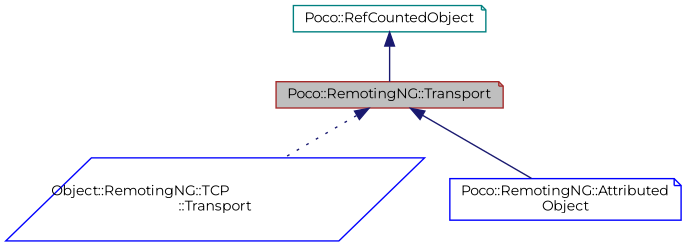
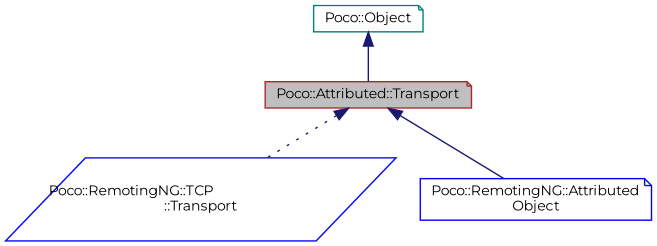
node "Poco::RefCountedObject": label "Poco::RefCountedObject" -> "Poco::Object"
node "Poco::RemotingNG::Transport": label "Poco::RemotingNG::Transport" -> "Poco::Attributed::Transport"
node "Object::RemotingNG::TCP ::Transport": label "Object::RemotingNG::TCP ::Transport" -> "Poco::RemotingNG::TCP ::Transport"
